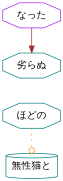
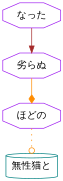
node "劣らぬ": color teal -> purple
edge "劣らぬ" -> "ほどの": added
node "ほどの": color teal -> purple
